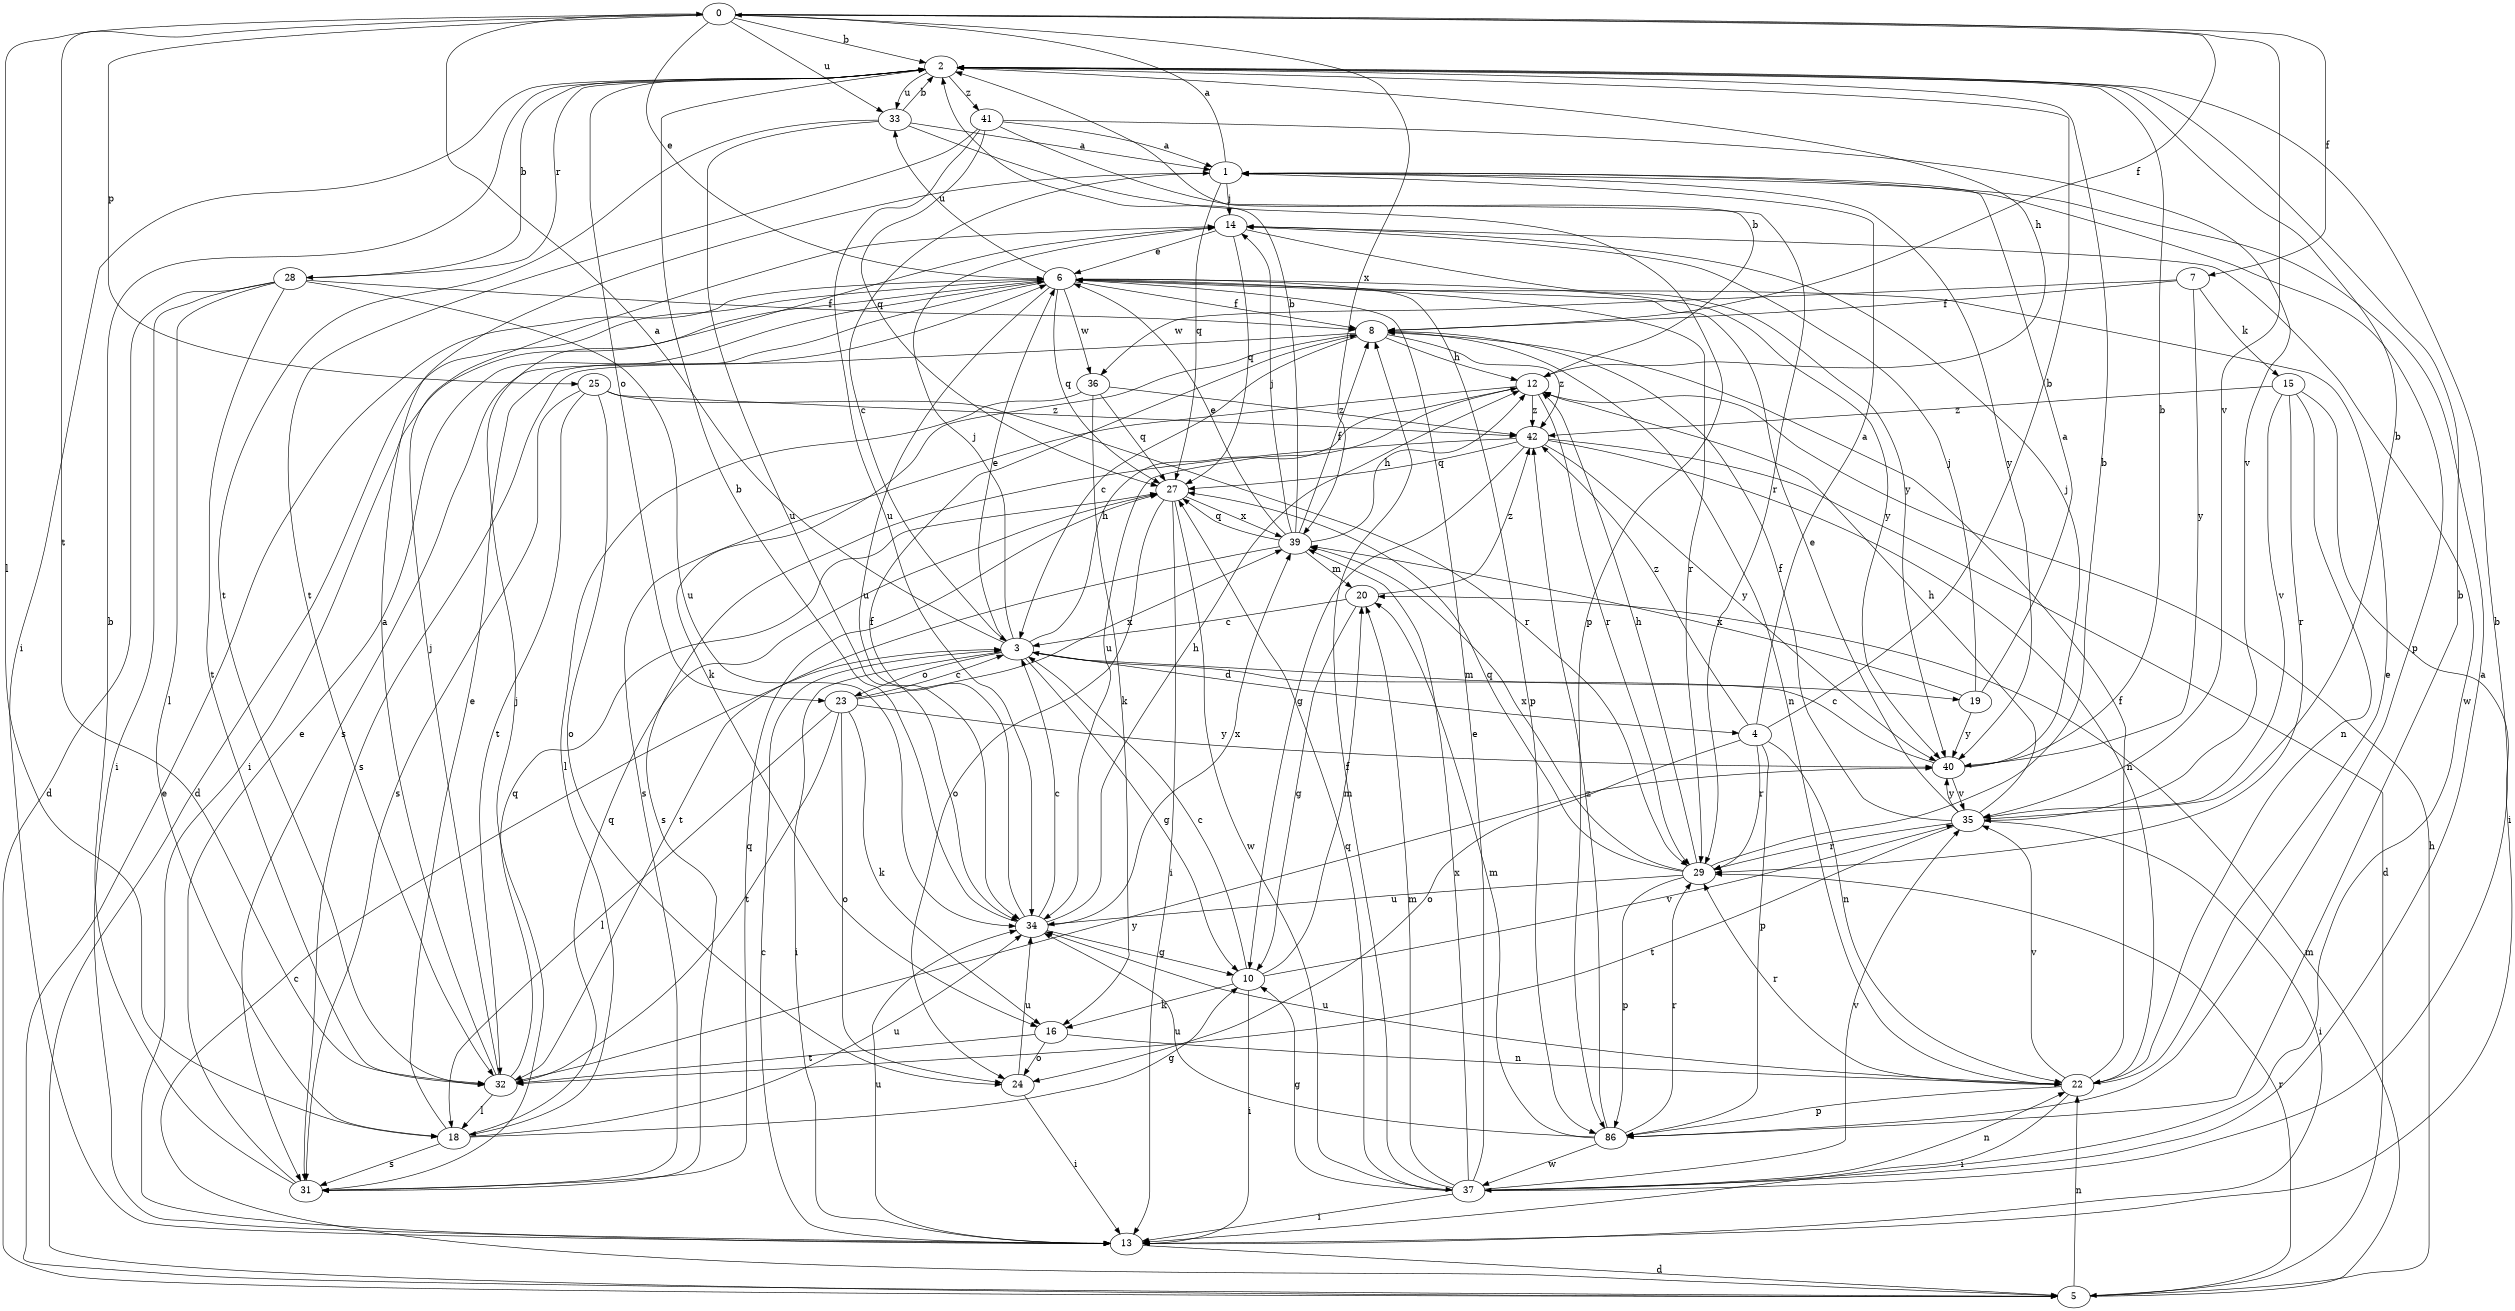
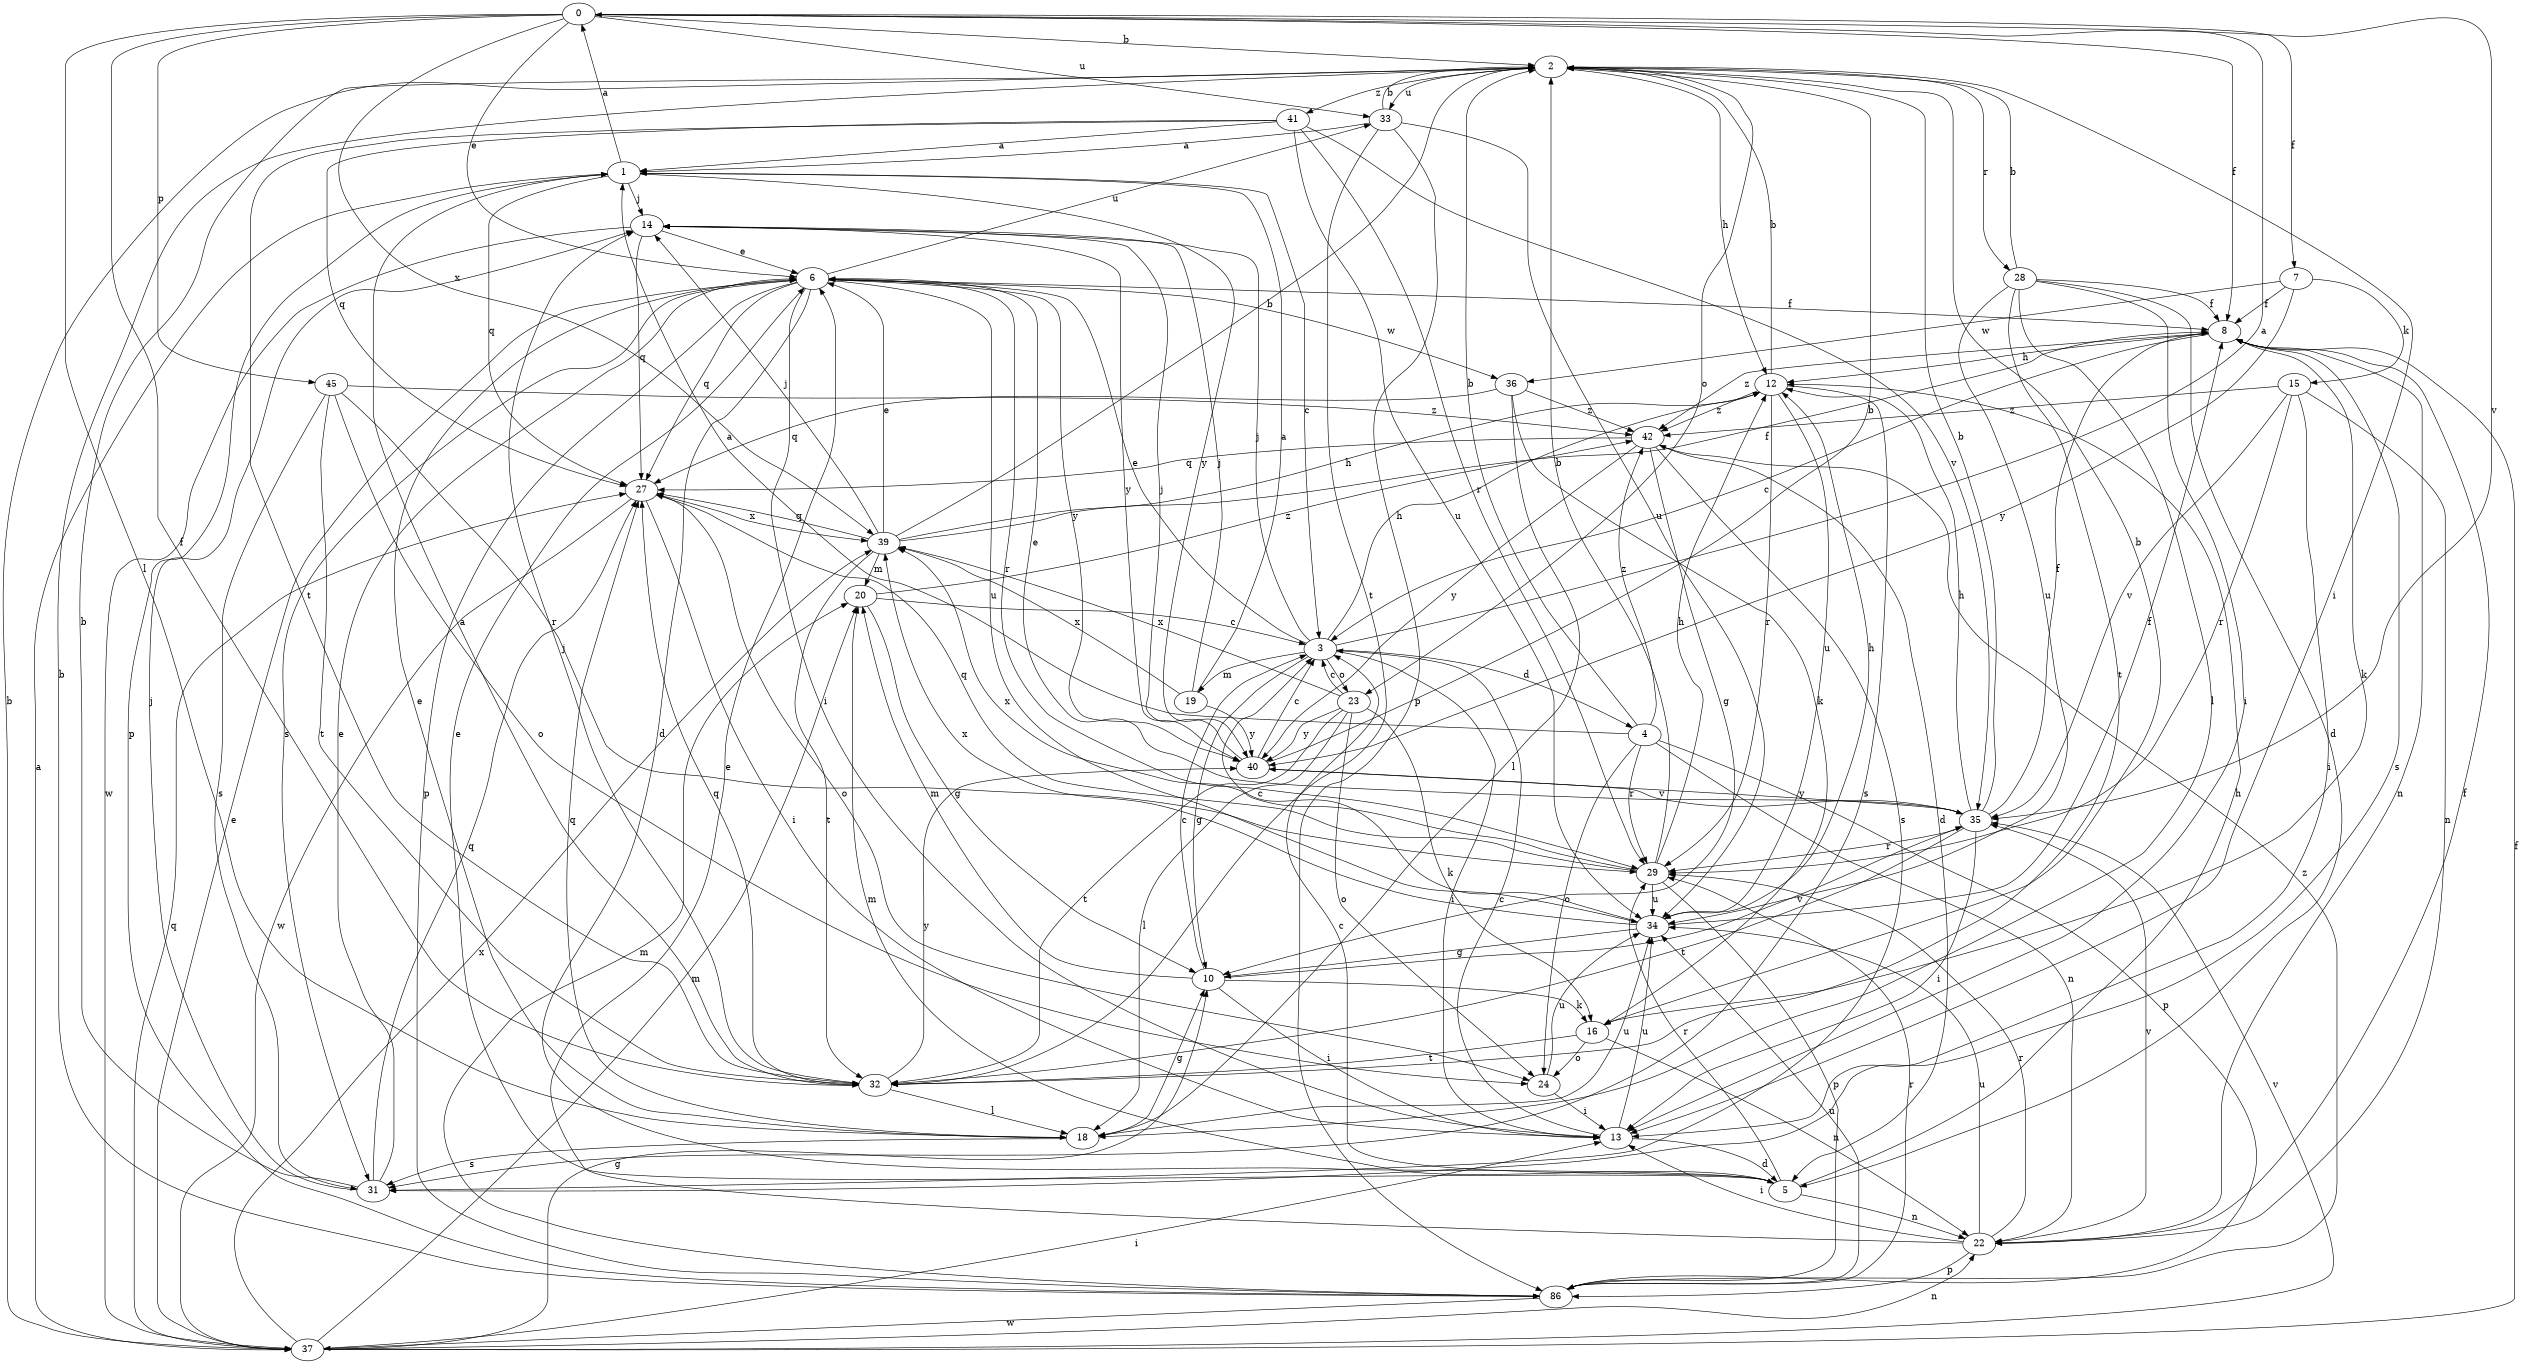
node "25": label "25" -> "45"
edge "34" -> "2": now "16" -> "2"
edge "0" -> "32": label "t" -> "f"
edge "42" -> "22": removed, label "n"
